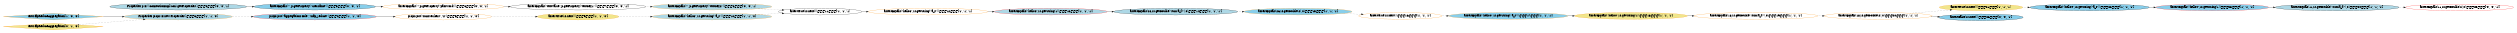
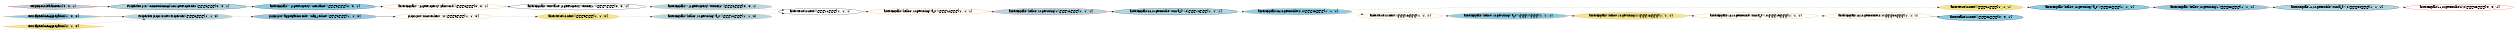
node "testJDBCUrlParameters['0', '0', '1']": added
edge "assertEquals(18,rs.getDouble(2),0)@@@20@@@['1', '1', '1']" -> "assertTrue(rs.next())@@@21@@@['1', '1', '1']": now "assertEquals(26,rs.getDouble(2),0)@@@15@@@['1', '1', '1']" -> "assertTrue(rs.next())@@@21@@@['1', '1', '1']"
